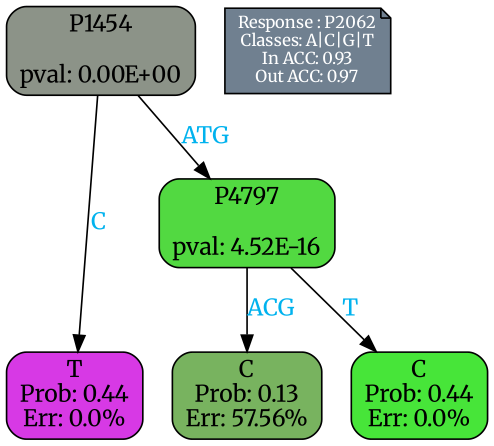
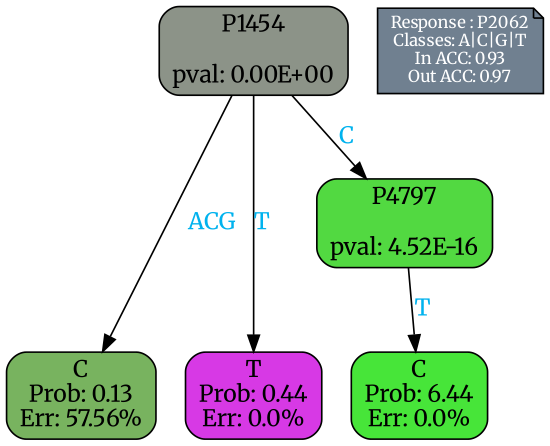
edge "P1454 pval: 0.00E+00" -> "P4797 pval: 4.52E-16": label "ATG" -> "C"
edge "P1454 pval: 0.00E+00" -> "T Prob: 0.44 Err: 0.0%": label "C" -> "T"
edge "P4797 pval: 4.52E-16" -> "C Prob: 0.13 Err: 57.56%": now "P1454 pval: 0.00E+00" -> "C Prob: 0.13 Err: 57.56%"
node "C Prob: 0.44 Err: 0.0%": label "C Prob: 0.44 Err: 0.0%" -> "C Prob: 6.44 Err: 0.0%"
